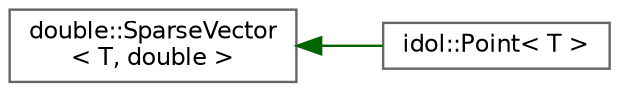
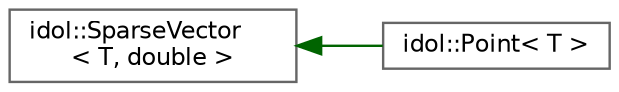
node "double::SparseVector < T, double >": label "double::SparseVector < T, double >" -> "idol::SparseVector < T, double >"
